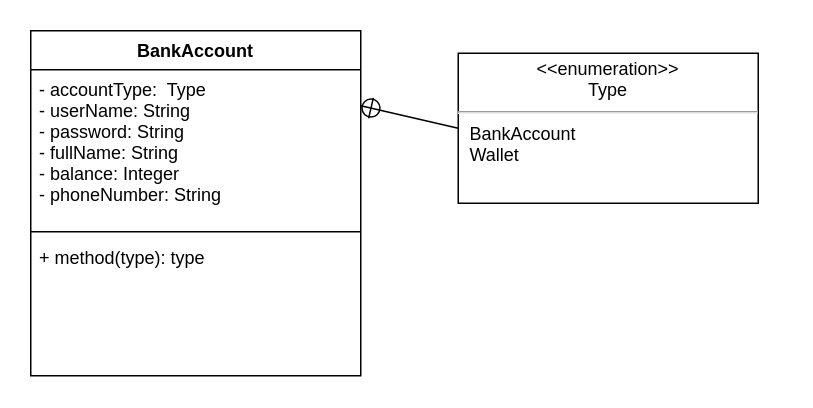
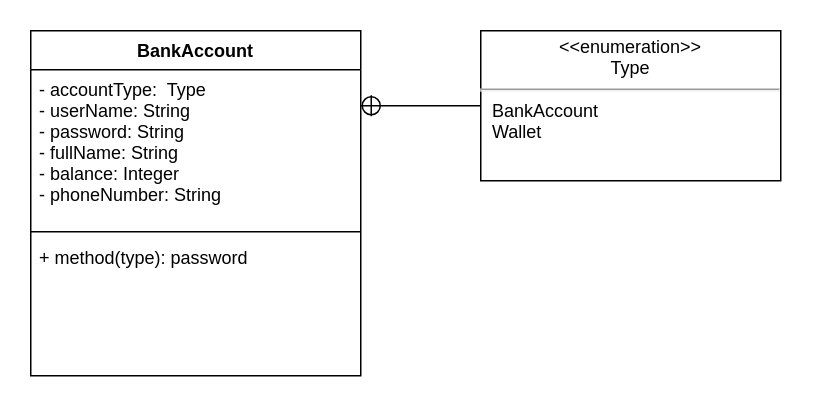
node "<<enumeration>> Type BankAccount Wallet": moved (608, 128) -> (631, 106)
node "+ method(type): type": label "+ method(type): type" -> "+ method(type): password"
